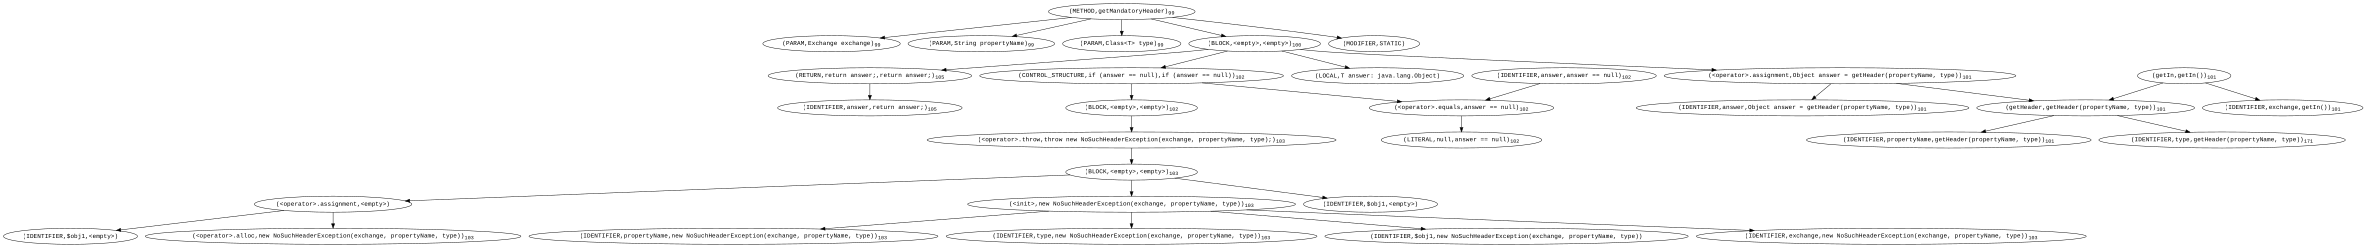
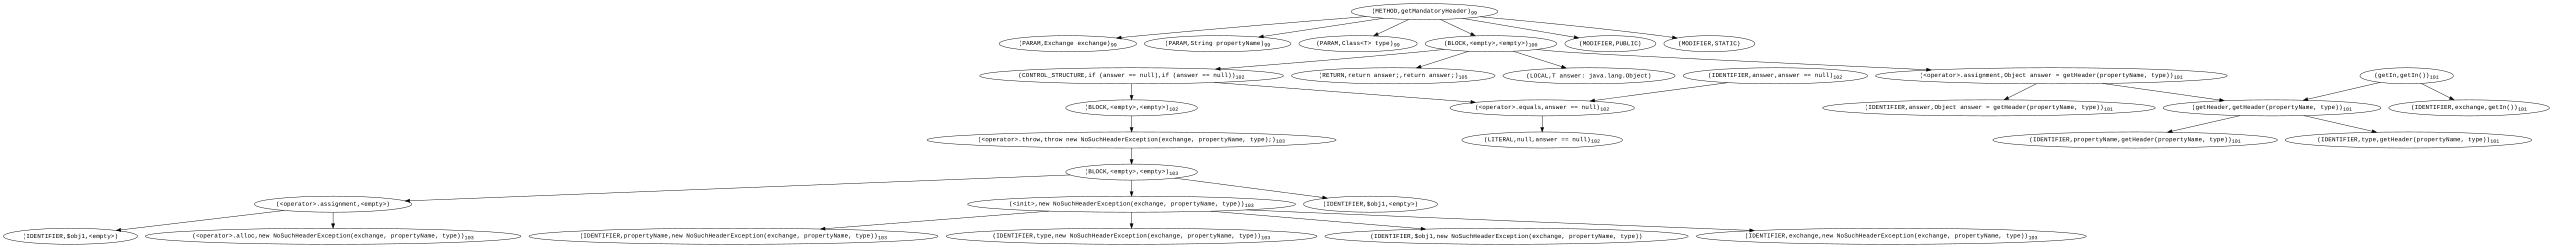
node "(MODIFIER,PUBLIC)": added
node "(IDENTIFIER,answer,return answer;)": removed
node "(IDENTIFIER,type,getHeader(propertyName, type))": text "171" -> "101"
